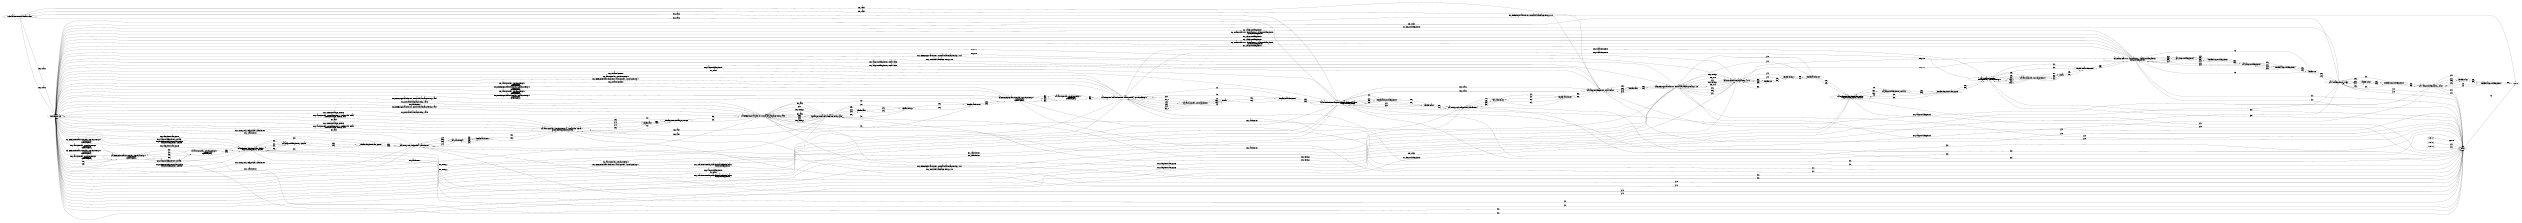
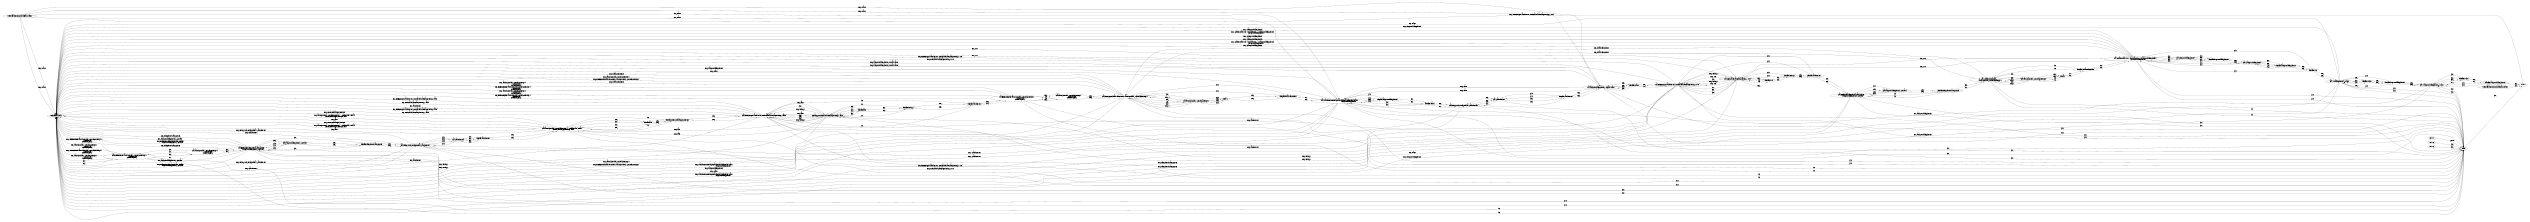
node "(MethodParameterOut,DiscardReason reason)": added
node "(MethodReturn,void)": label "(MethodReturn,void)" -> "(MethodReturn,focus)"
